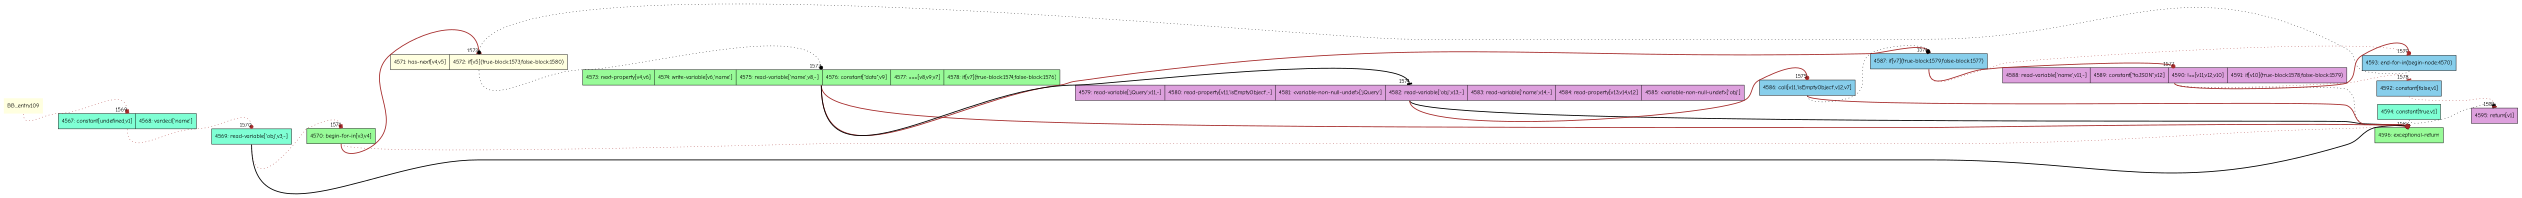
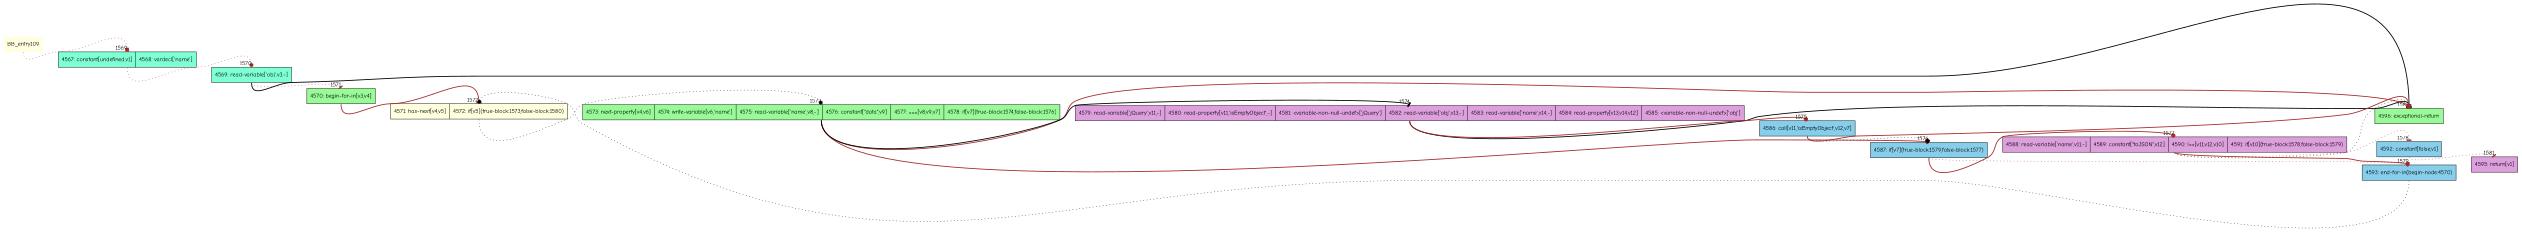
node "4594: constant[true,v1]": removed
edge "4570: begin-for-in[v3,v4]" -> "4596: exceptional-return": removed
edge "4569: read-variable['obj',v3,-]" -> "4570: begin-for-in[v3,v4]": arrowhead box -> tee
